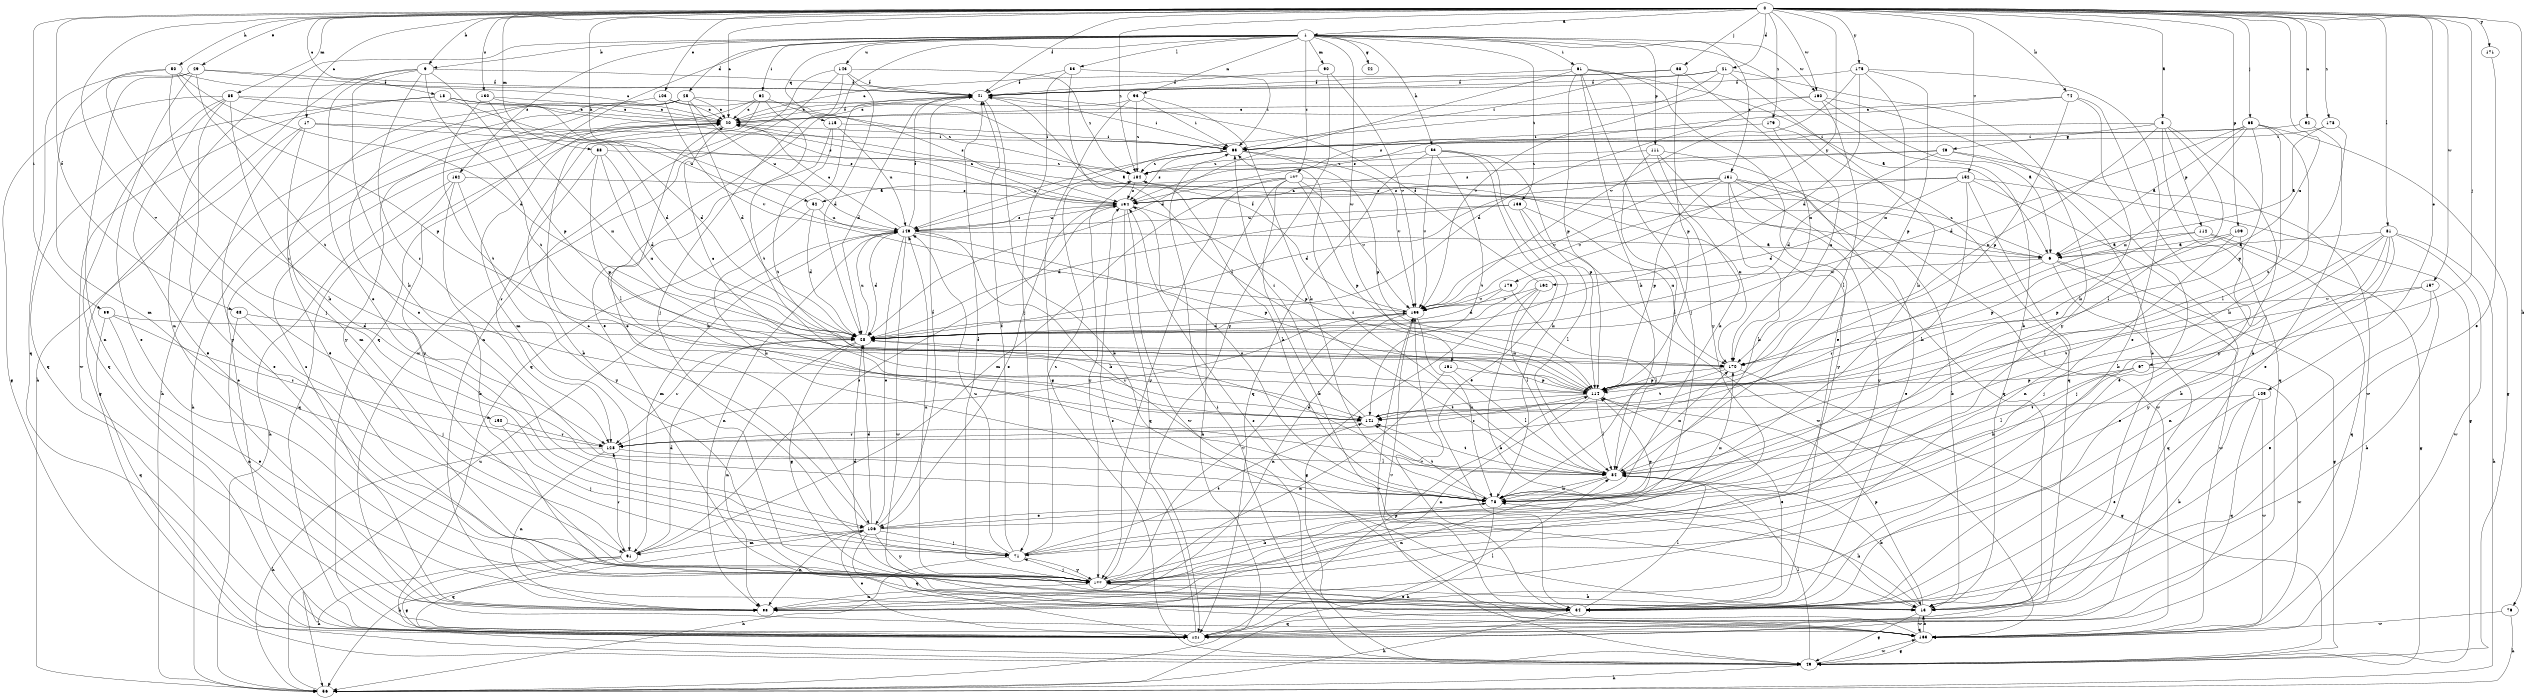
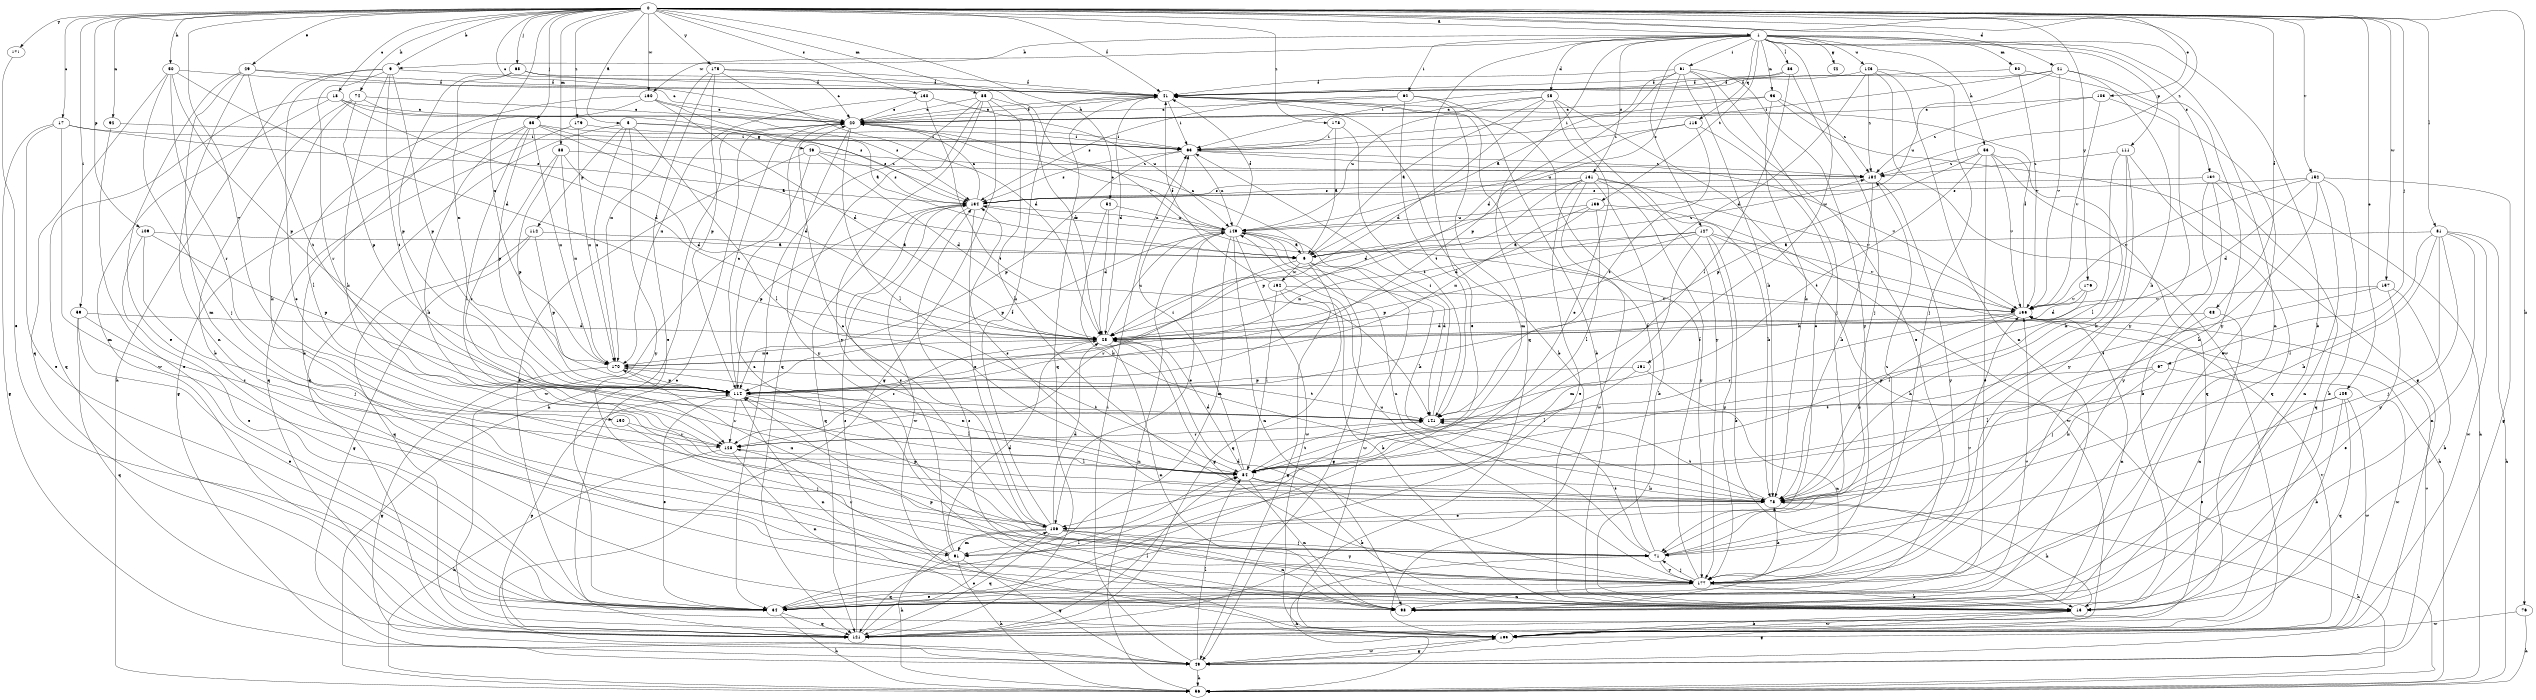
edge "127" -> "52": now "127" -> "6"
edge "149" -> "28": now "149" -> "141"
